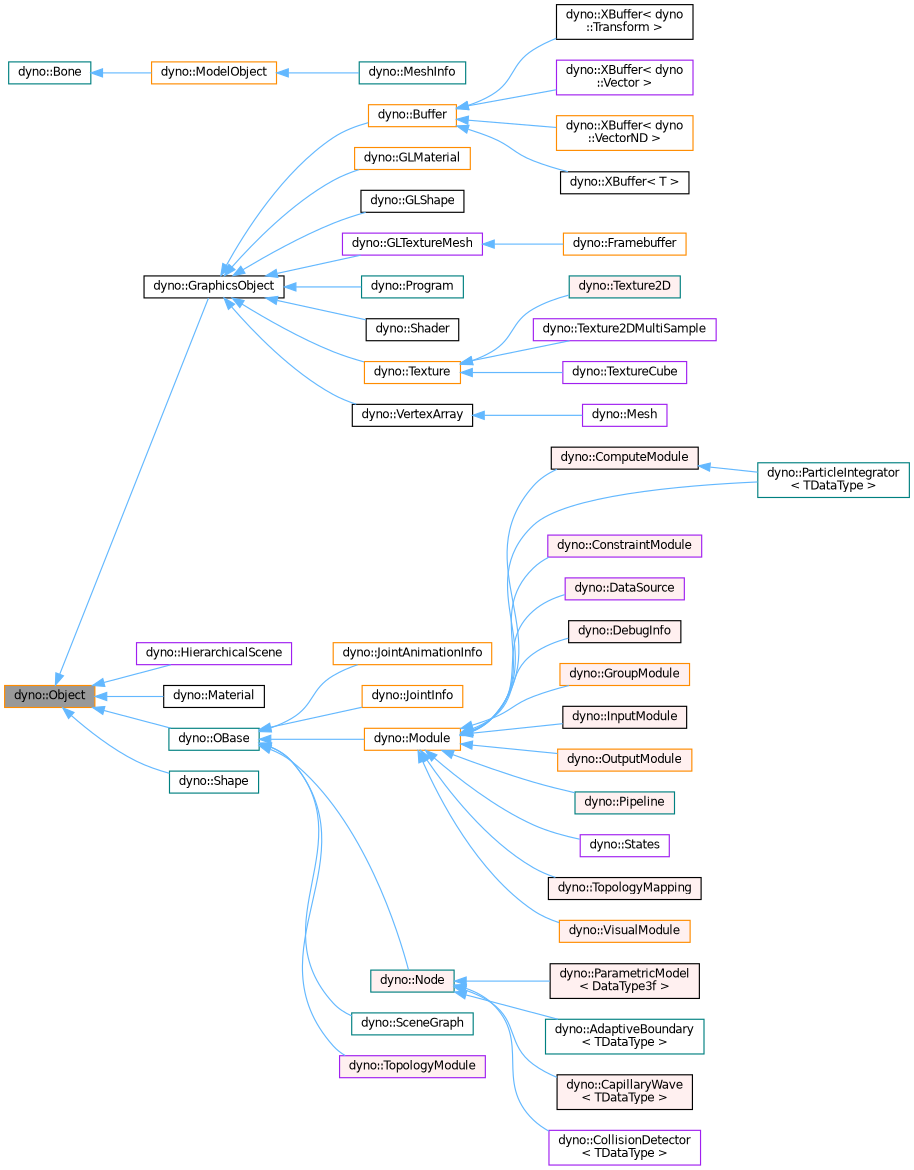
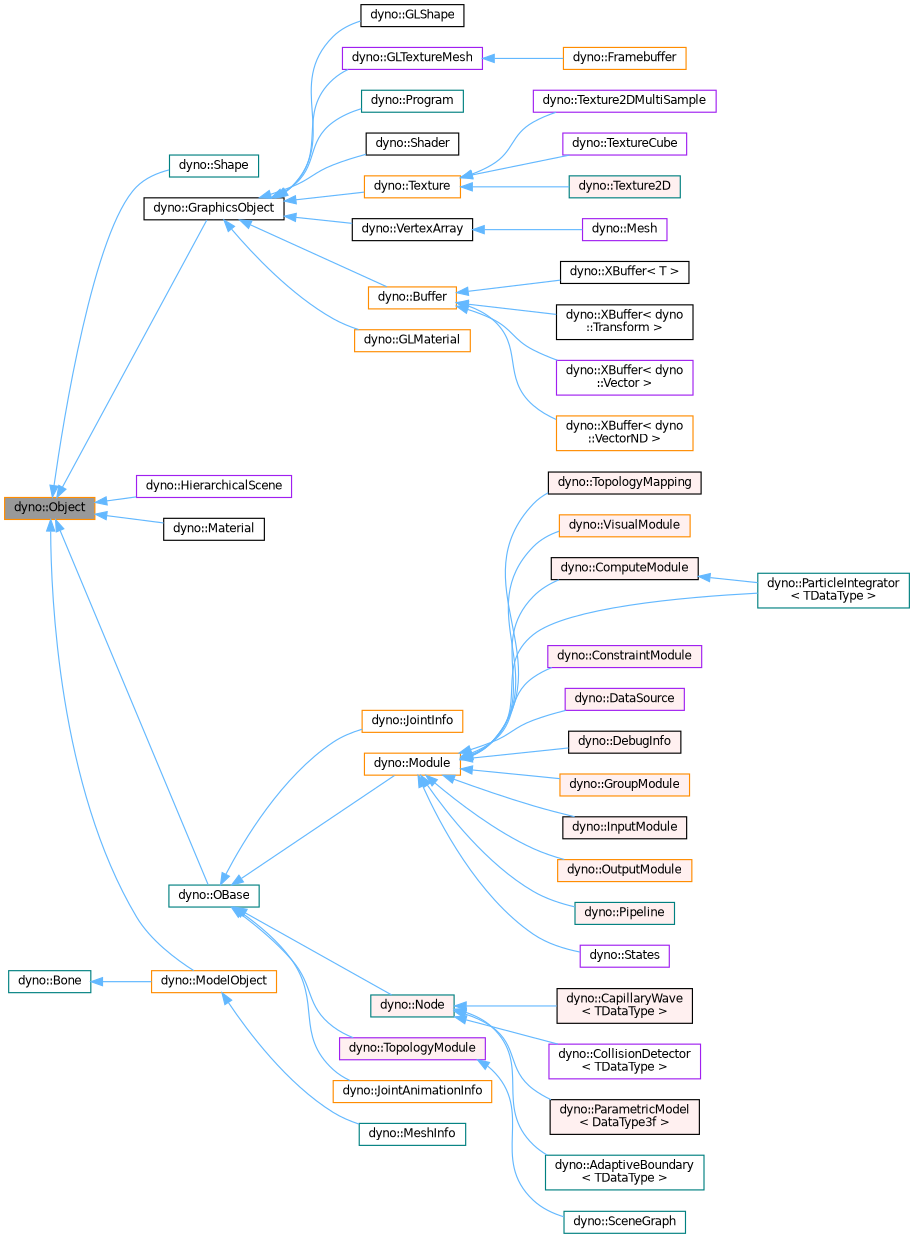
edge "dyno::ModelObject" -> "dyno::Object": added
edge "dyno::SceneGraph" -> "dyno::OBase": now "dyno::SceneGraph" -> "dyno::TopologyModule"
